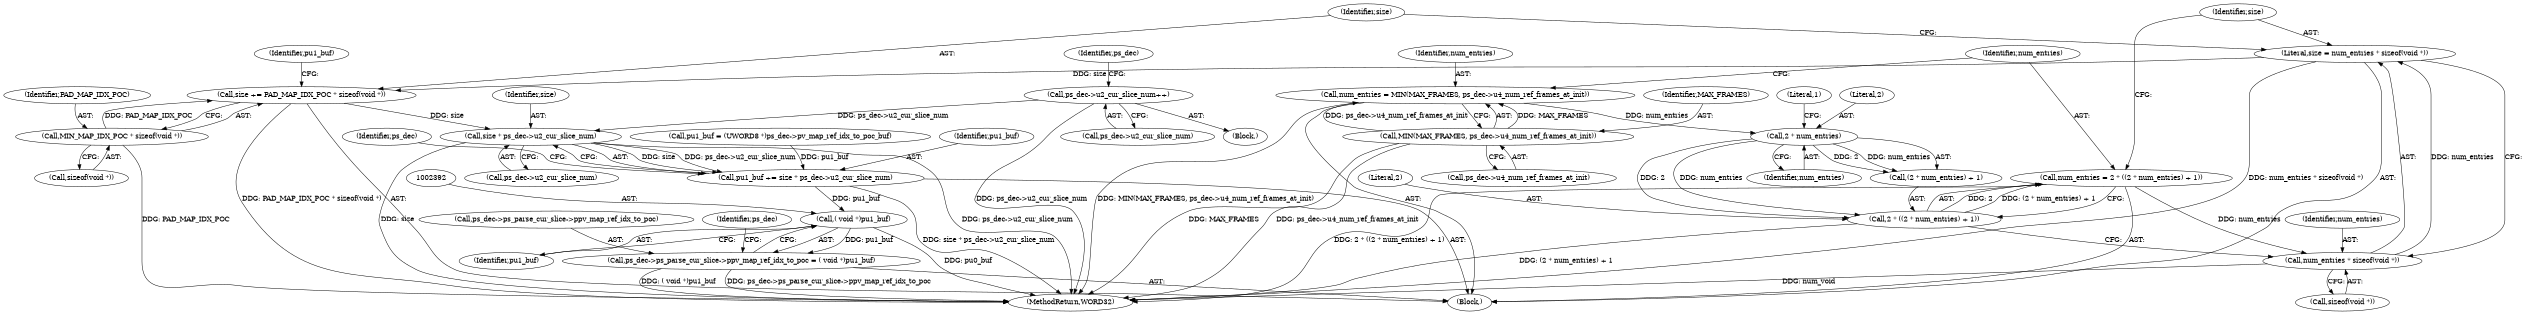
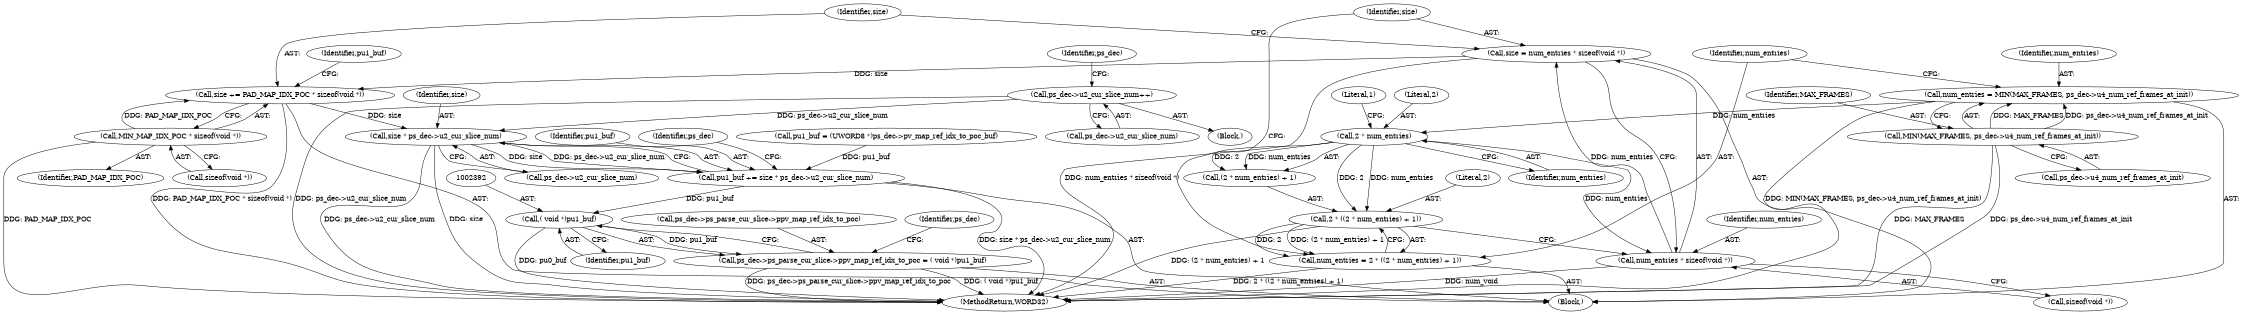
node "(Literal,size = num_entries * sizeof(void *))": label "(Literal,size = num_entries * sizeof(void *))" -> "(Call,size = num_entries * sizeof(void *))"
edge "(Identifier,PAD_MAP_IDX_POC)" -> "(Call,MIN_MAP_IDX_POC * sizeof(void *))": reversed
edge "(Call,num_entries = 2 * ((2 * num_entries) + 1))" -> "(Call,num_entries * sizeof(void *))": now "(Call,2 * num_entries)" -> "(Call,num_entries * sizeof(void *))"
